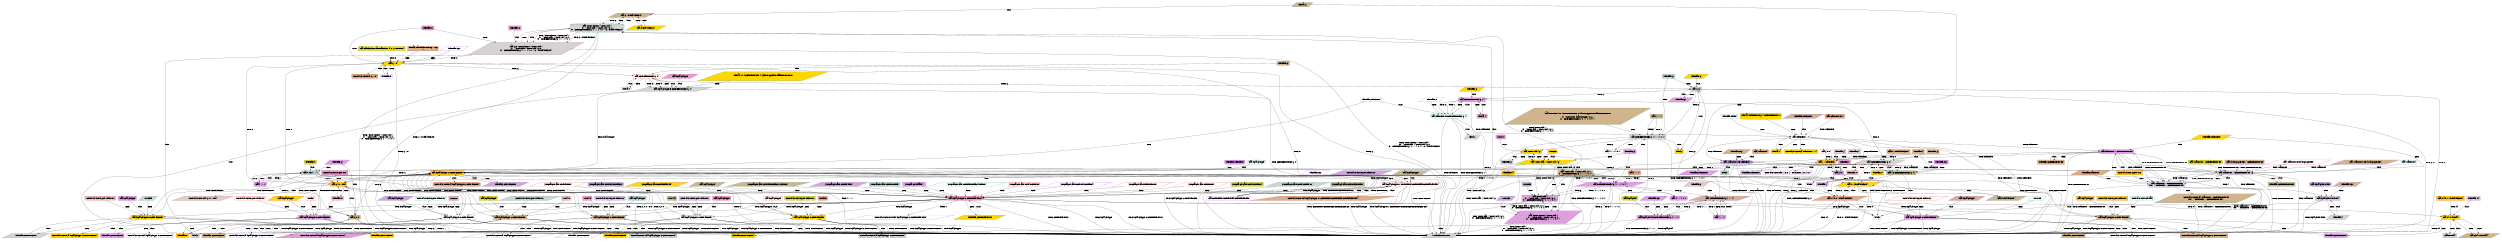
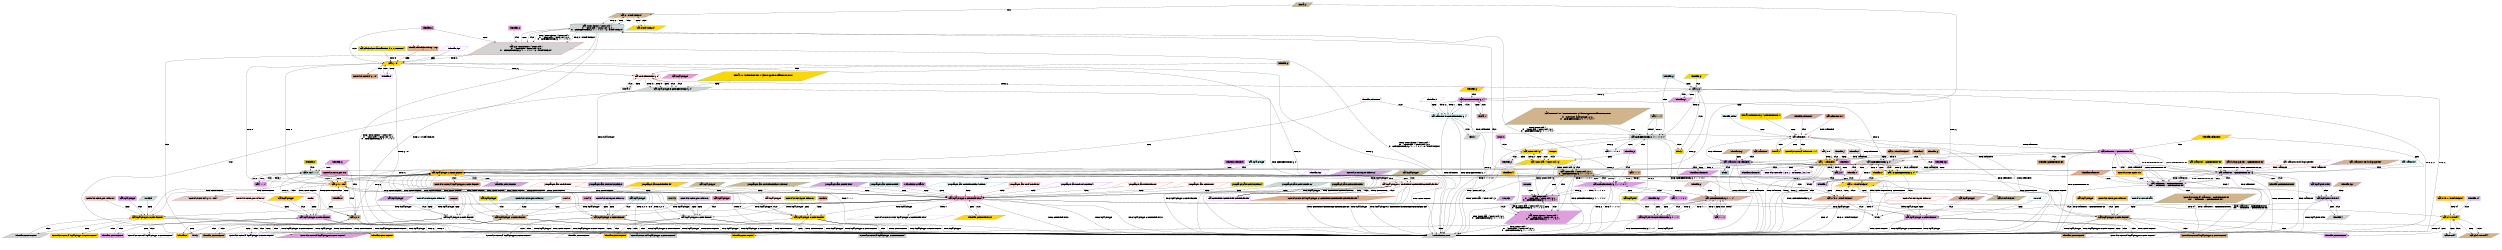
edge "(Call,q - p)" -> "(Call,CDF_GETUINT32(q, o))": added, label "DDG: q"
edge "(Call,nelements > CDF_PROP_LIMIT)" -> "(Call,*maxcount += nelements)": label "DDG: nelements" -> "DDG: *maxcount"
node "(Call,l = CDF_GETUINT32(q, o))": fillcolor tan -> gold
node "(JumpTarget,default:)": label "(JumpTarget,default:)" -> "(MethodReturn,default:)"
